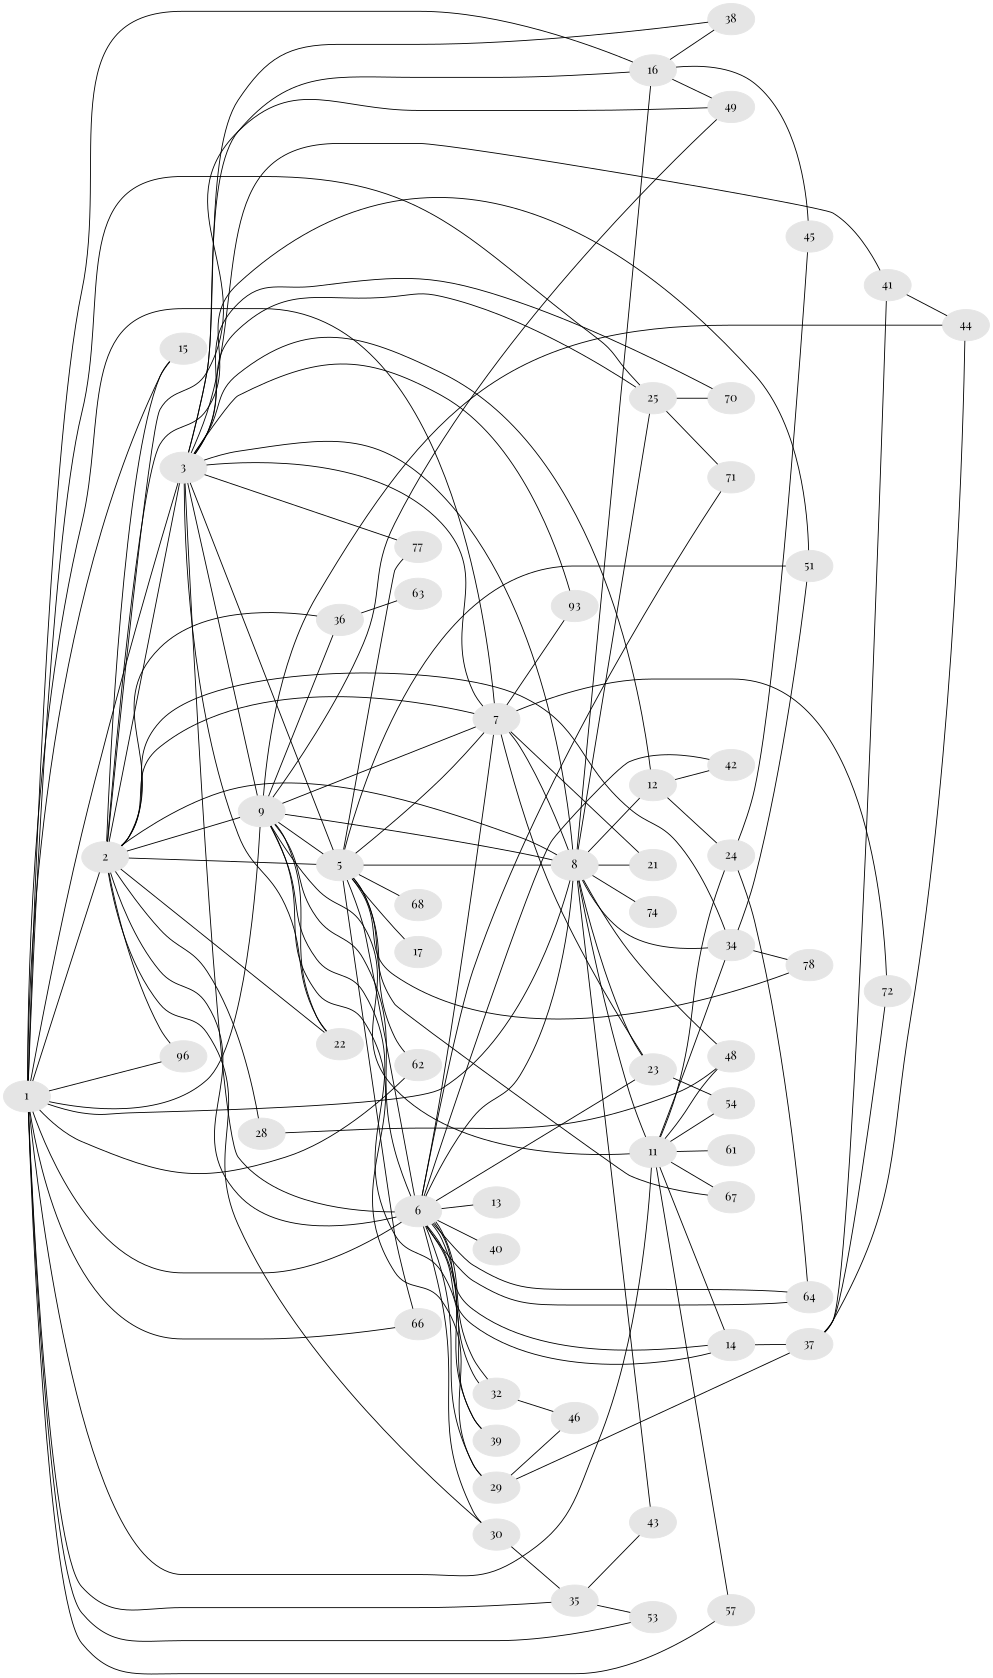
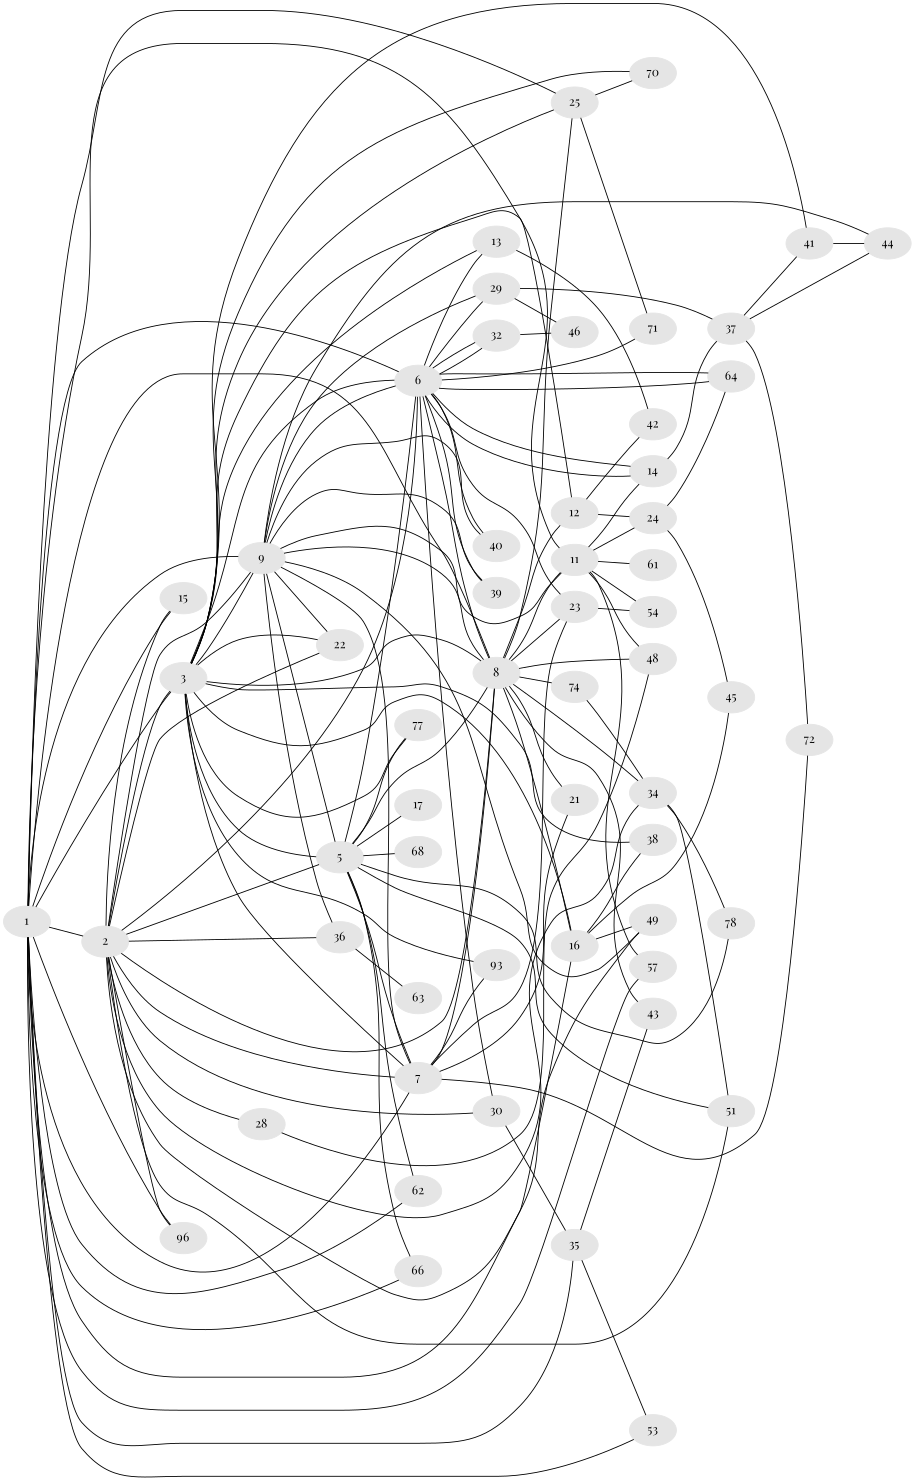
edge "13" -- "3": added
edge "40" -- "9": added
edge "42" -- "6": now "42" -- "13"
edge "7" -- "6": removed
edge "34" -- "11": now "34" -- "74"
node "67": removed
